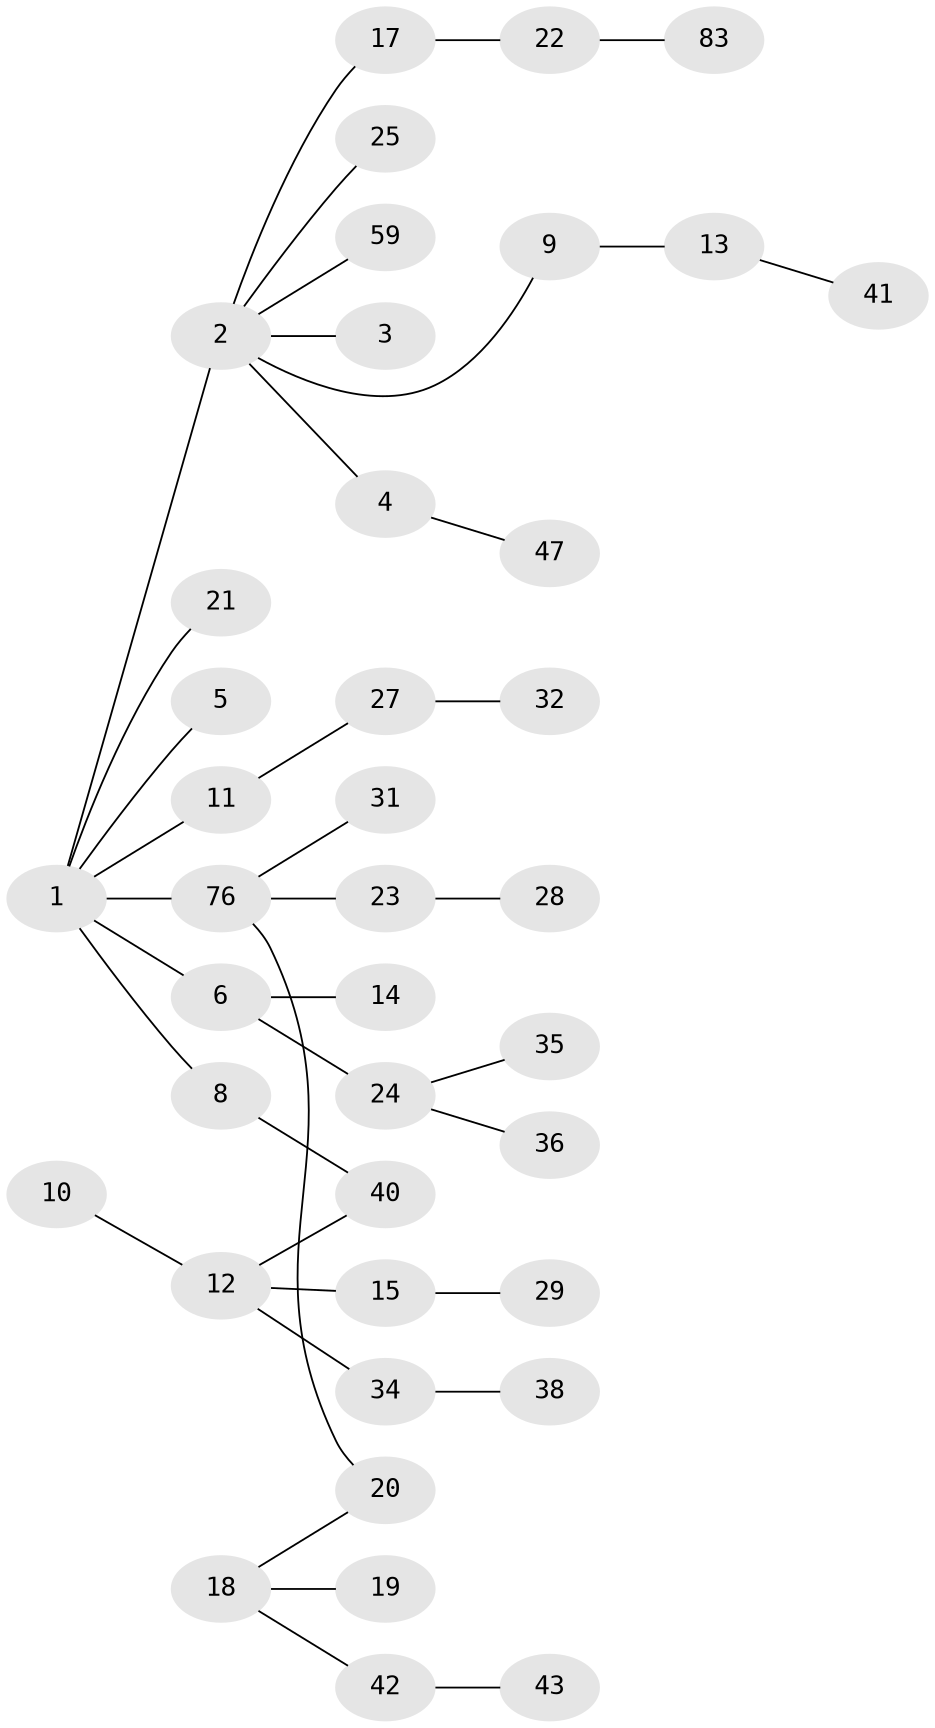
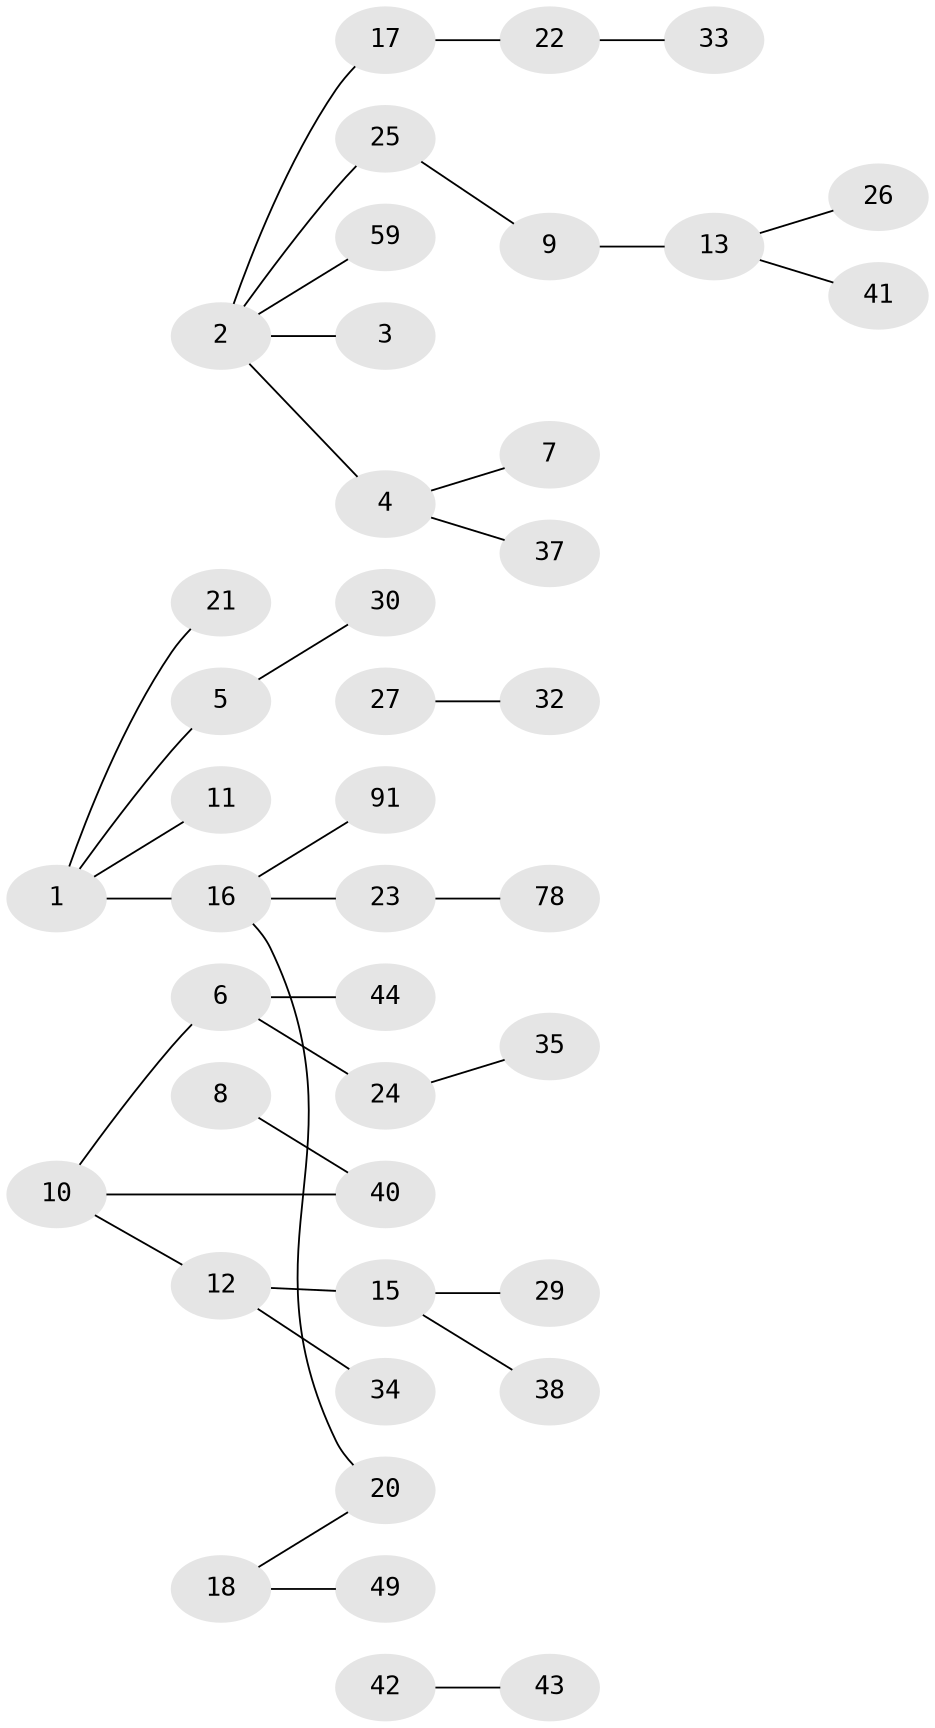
node "83": label "83" -> "33"
node "26": added
edge "9" -- "2": now "9" -- "25"
node "7": added
node "47": label "47" -> "37"
node "30": added
edge "2" -- "1": removed
edge "27" -- "11": removed
node "31": label "31" -> "91"
node "76": label "76" -> "16"
node "28": label "28" -> "78"
edge "1" -- "6": now "10" -- "6"
node "14": label "14" -> "44"
edge "1" -- "8": removed
node "36": removed
edge "40" -- "12": now "40" -- "10"
edge "34" -- "38": now "15" -- "38"
node "19": label "19" -> "49"
edge "18" -- "42": removed
